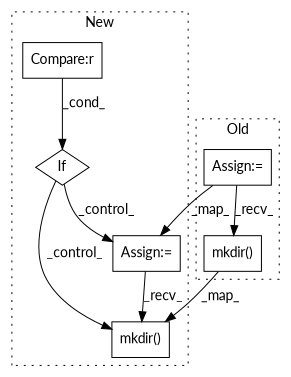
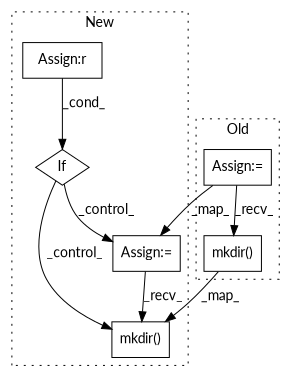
node "Compare:r": label "Compare:r" -> "Assign:r"
